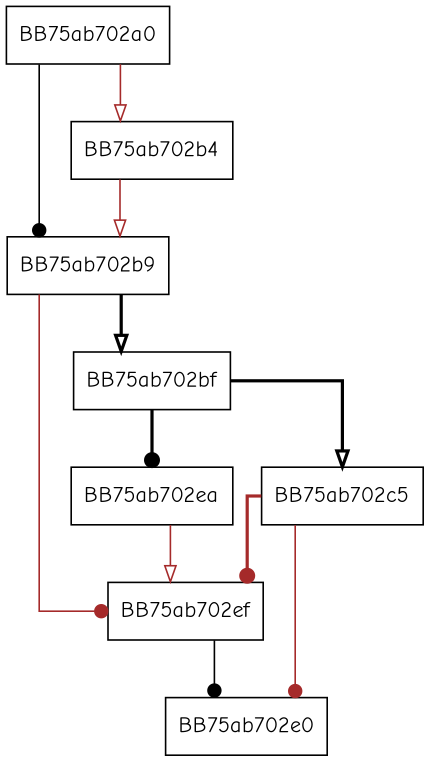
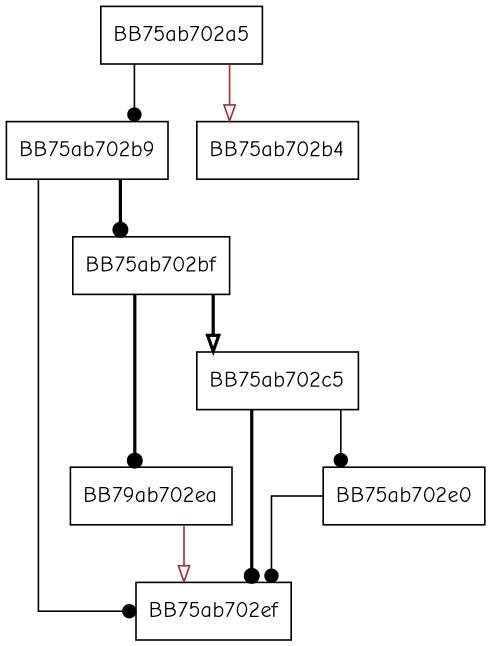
node "BB75ab702a0": label "BB75ab702a0" -> "BB75ab702a5"
edge "BB75ab702b4" -> "BB75ab702b9": removed
edge "BB75ab702b9" -> "BB75ab702bf": arrowhead onormal -> dot
edge "BB75ab702b9" -> "BB75ab702ef": color brown -> black
node "BB75ab702ea": label "BB75ab702ea" -> "BB79ab702ea"
edge "BB75ab702c5" -> "BB75ab702ef": color brown -> black
edge "BB75ab702c5" -> "BB75ab702e0": color brown -> black
edge "BB75ab702ef" -> "BB75ab702e0": reversed
